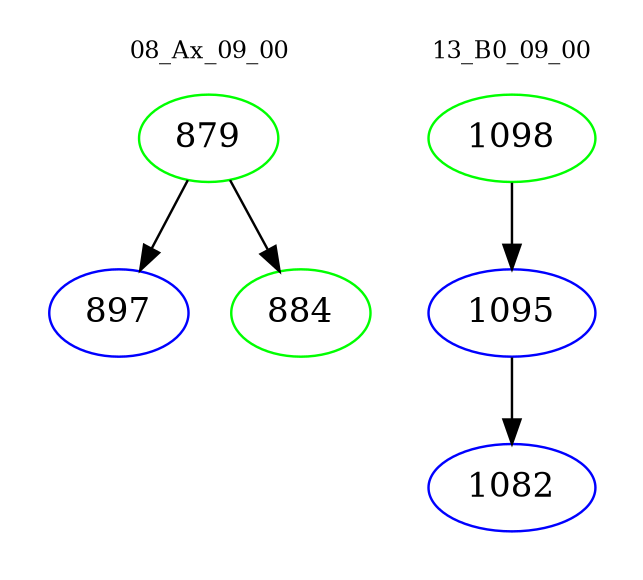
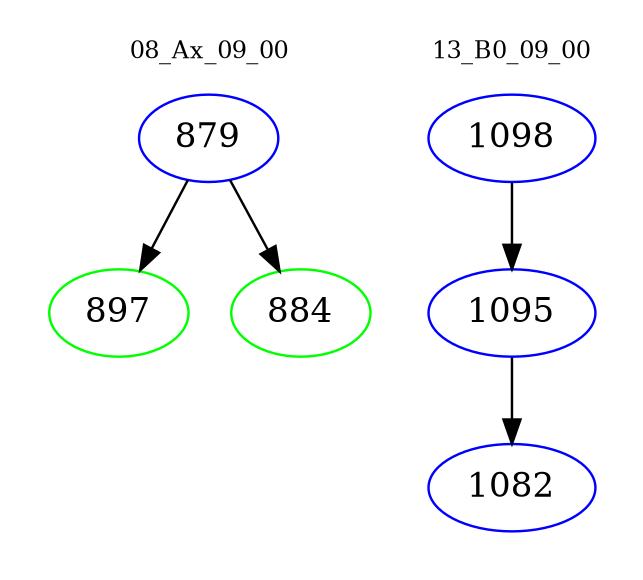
node "879": color green -> blue
node "1098": color green -> blue
node "897": color blue -> green
